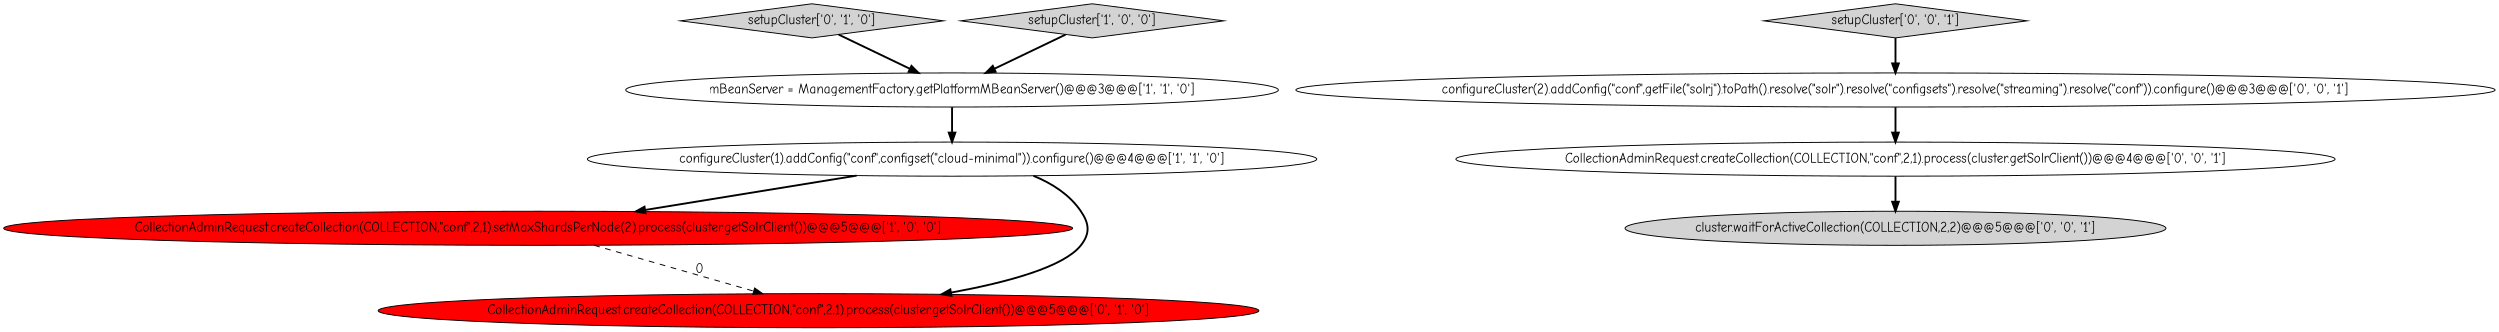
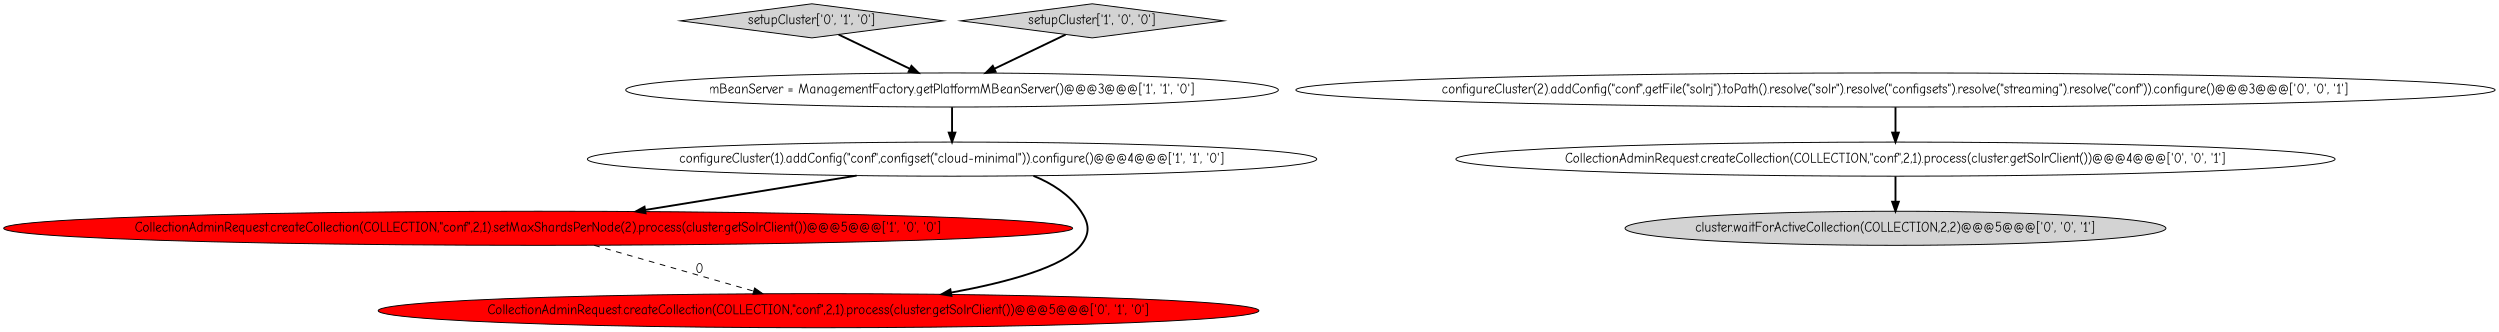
node "setupCluster['0', '0', '1']": removed
